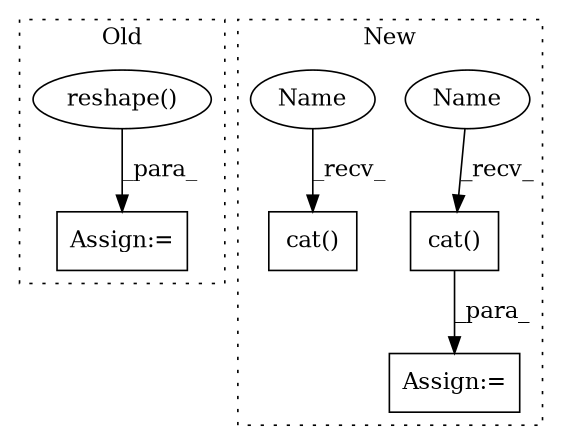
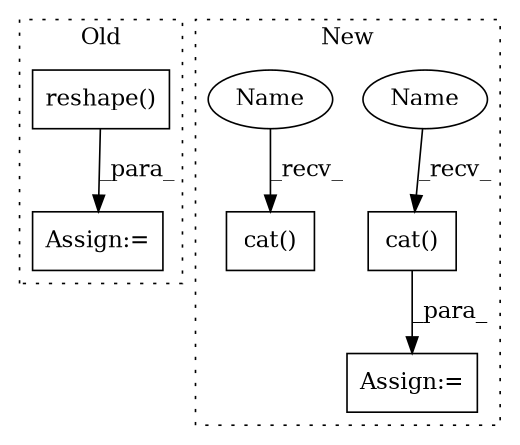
node "reshape()": shape ellipse -> box
